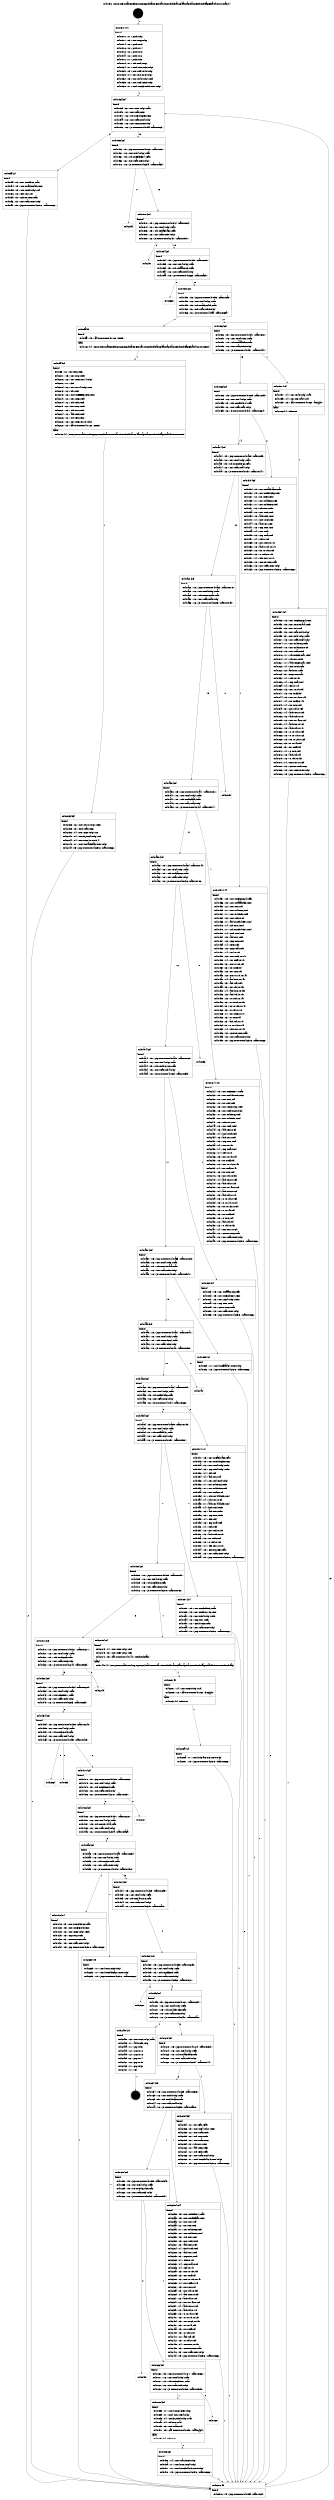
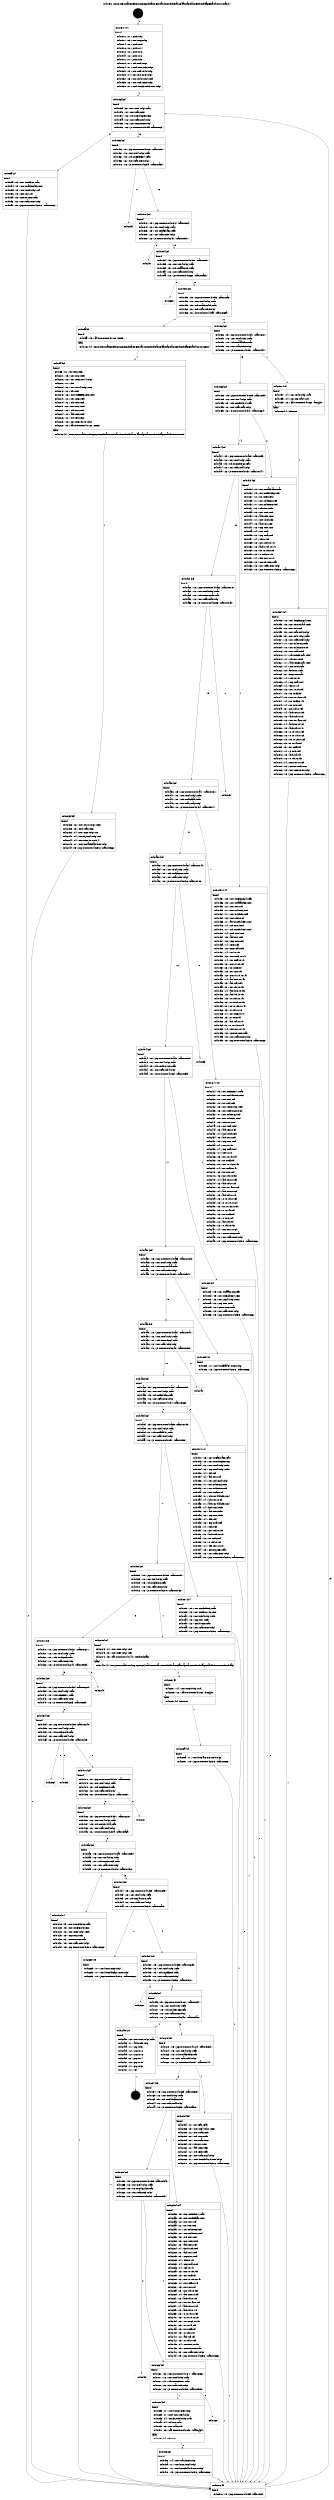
edge "0x401ba8 [28]" -> "0x40238b [19]": now "0x401bc4 [28]" -> "0x40238b [19]"
